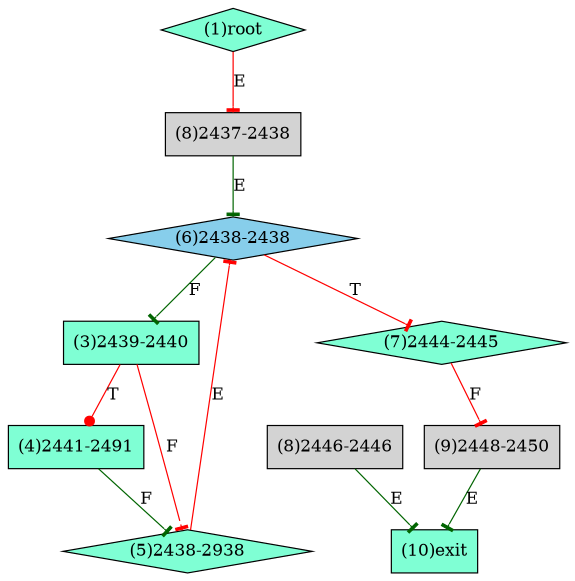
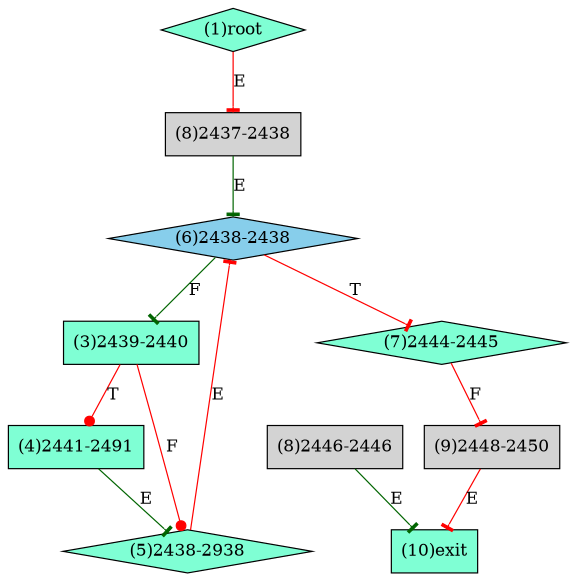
edge "(3)2439-2440" -> "(5)2438-2938": arrowhead tee -> dot
edge "(9)2448-2450" -> "(10)exit": color darkgreen -> red
edge "(4)2441-2491" -> "(5)2438-2938": label "F" -> "E"
